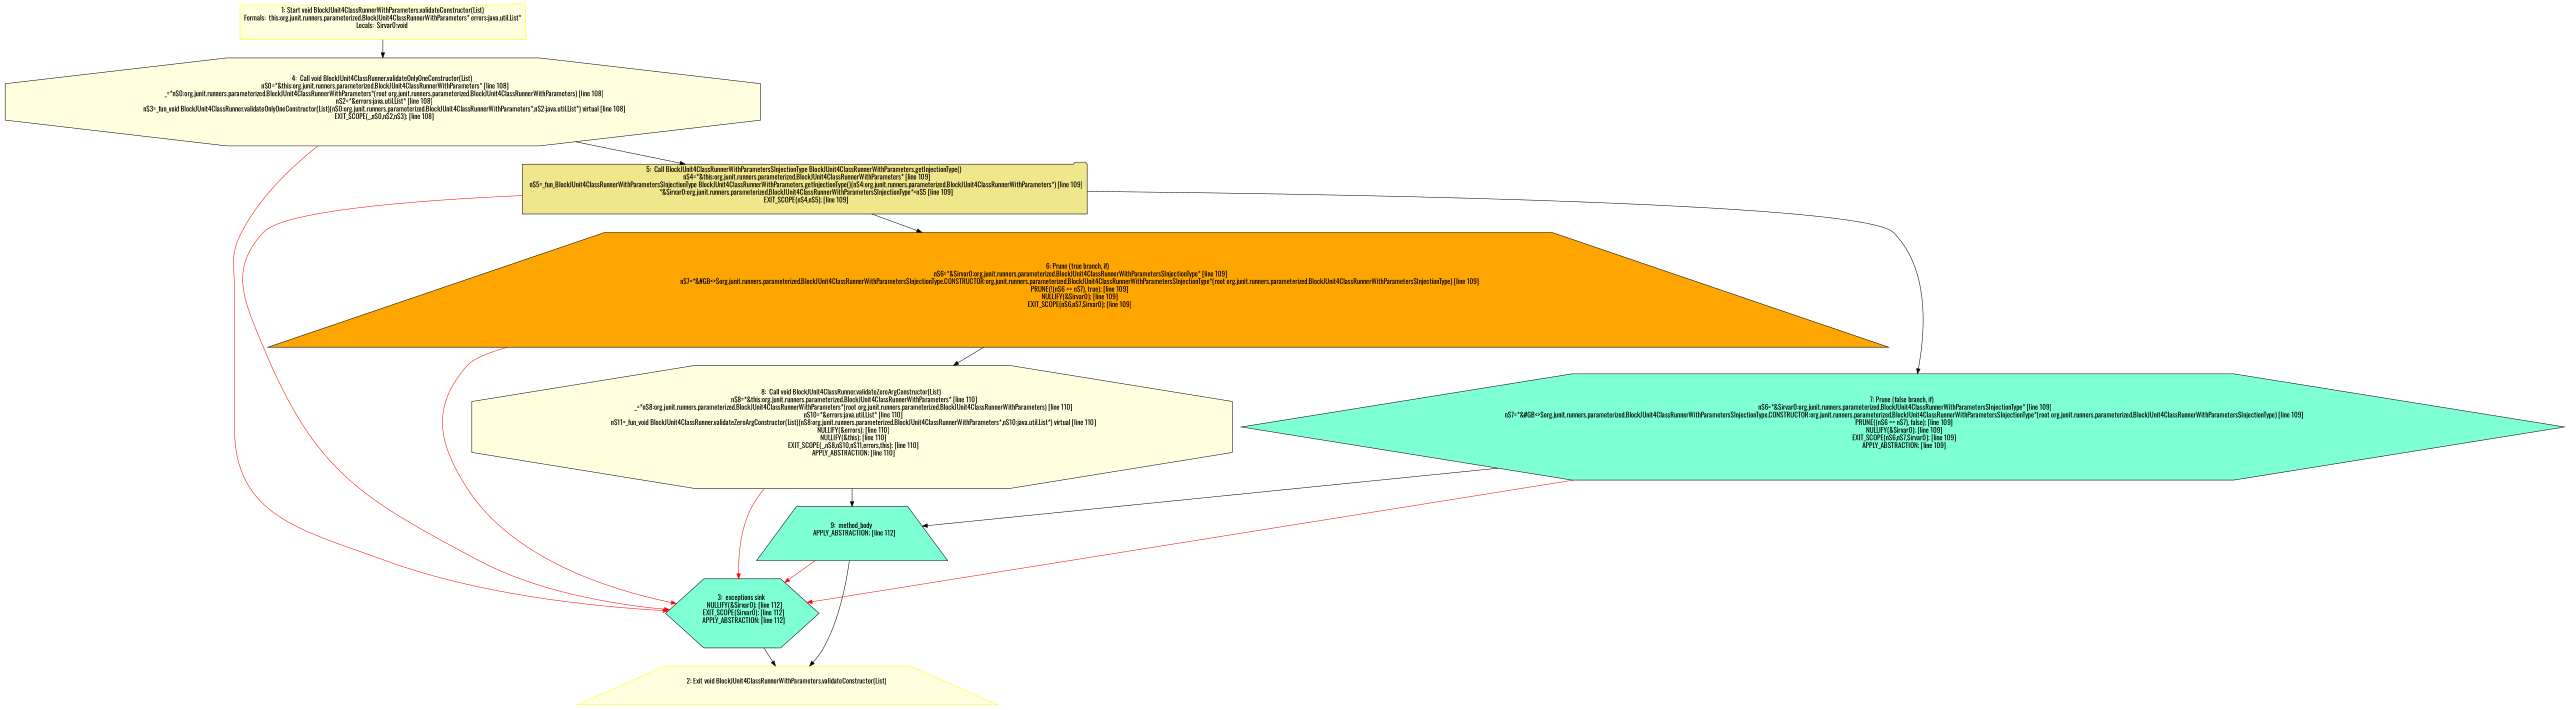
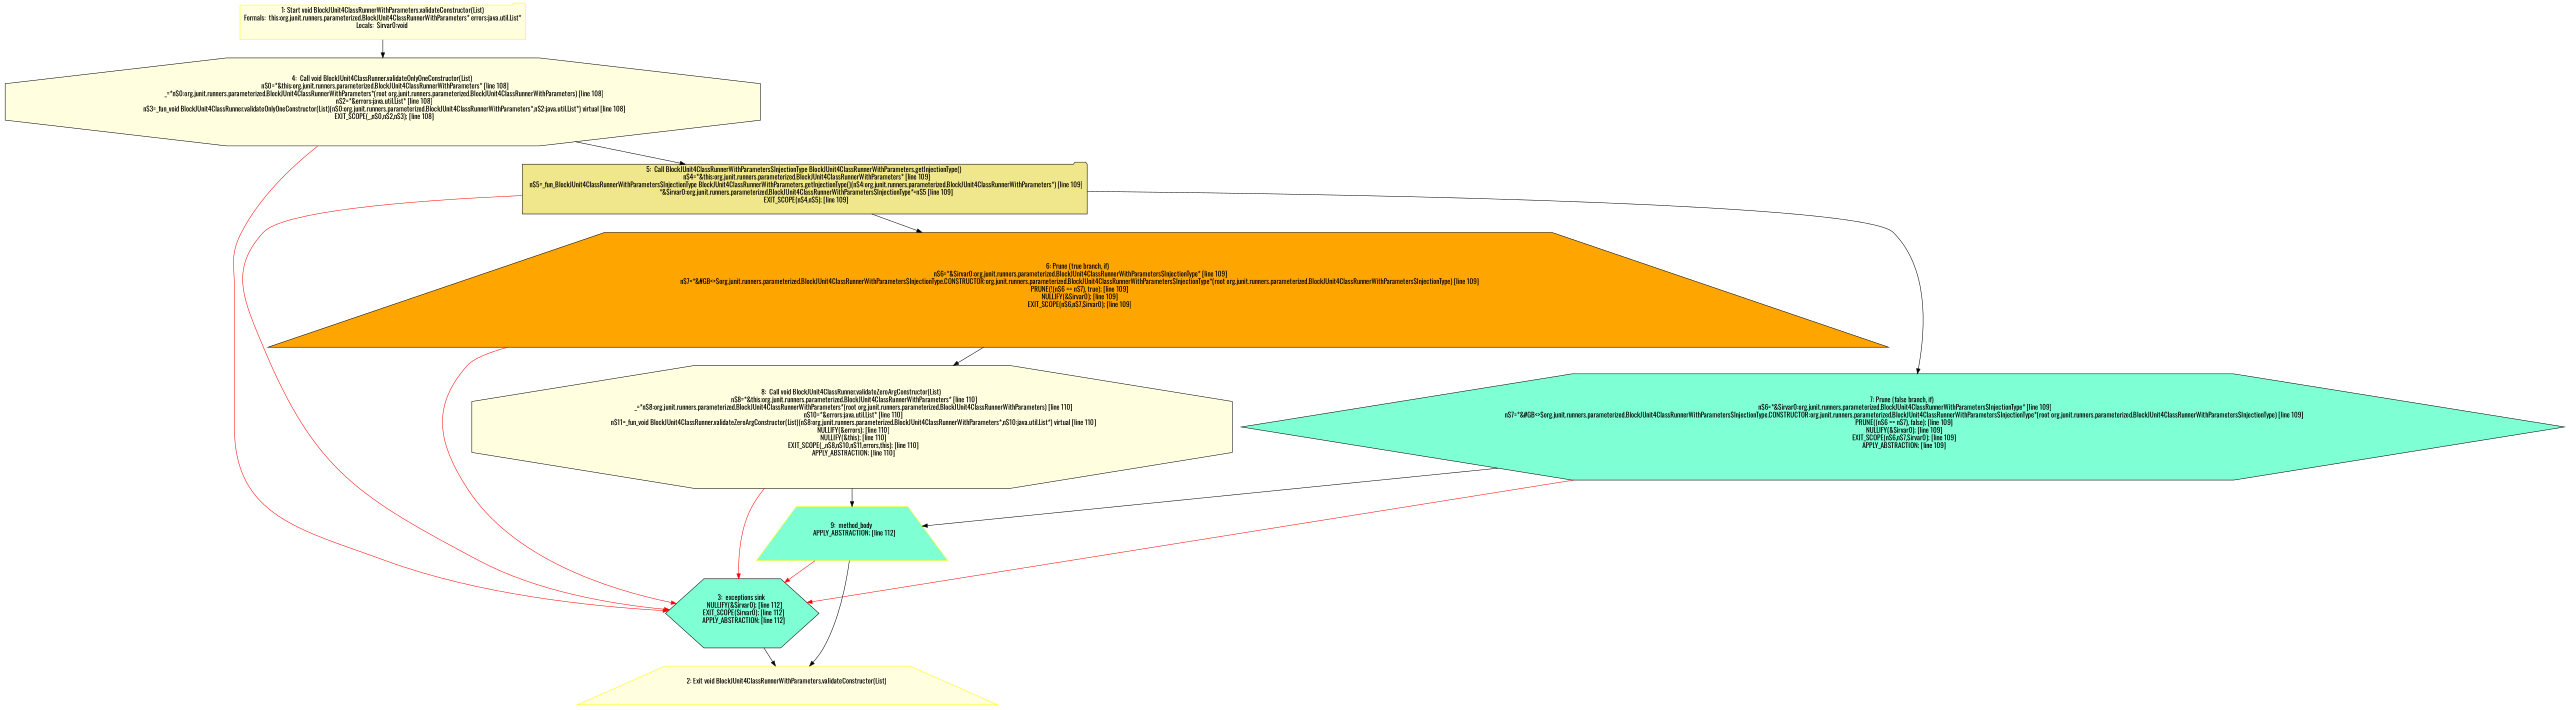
node "9:  method_body APPLY_ABSTRACTION; [line 112]": color black -> yellow
